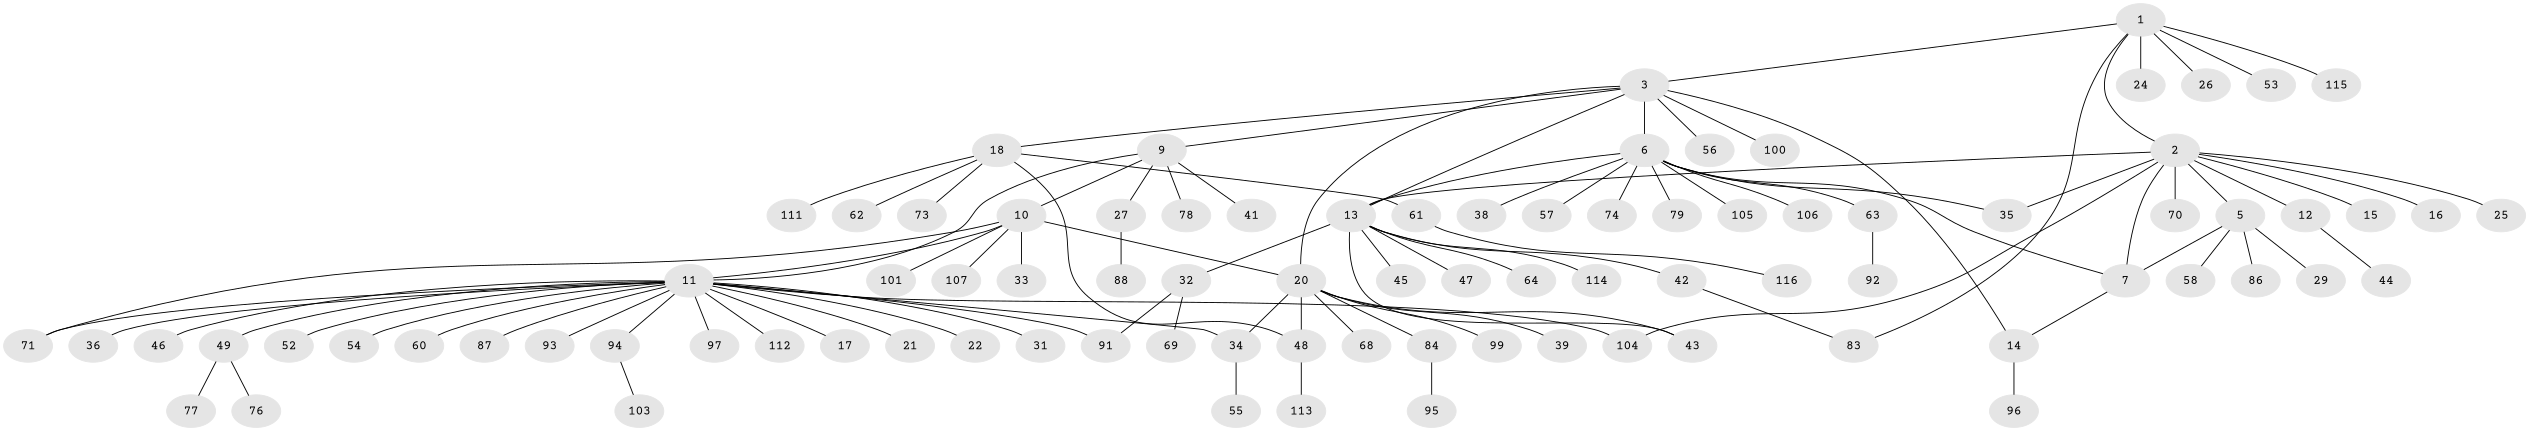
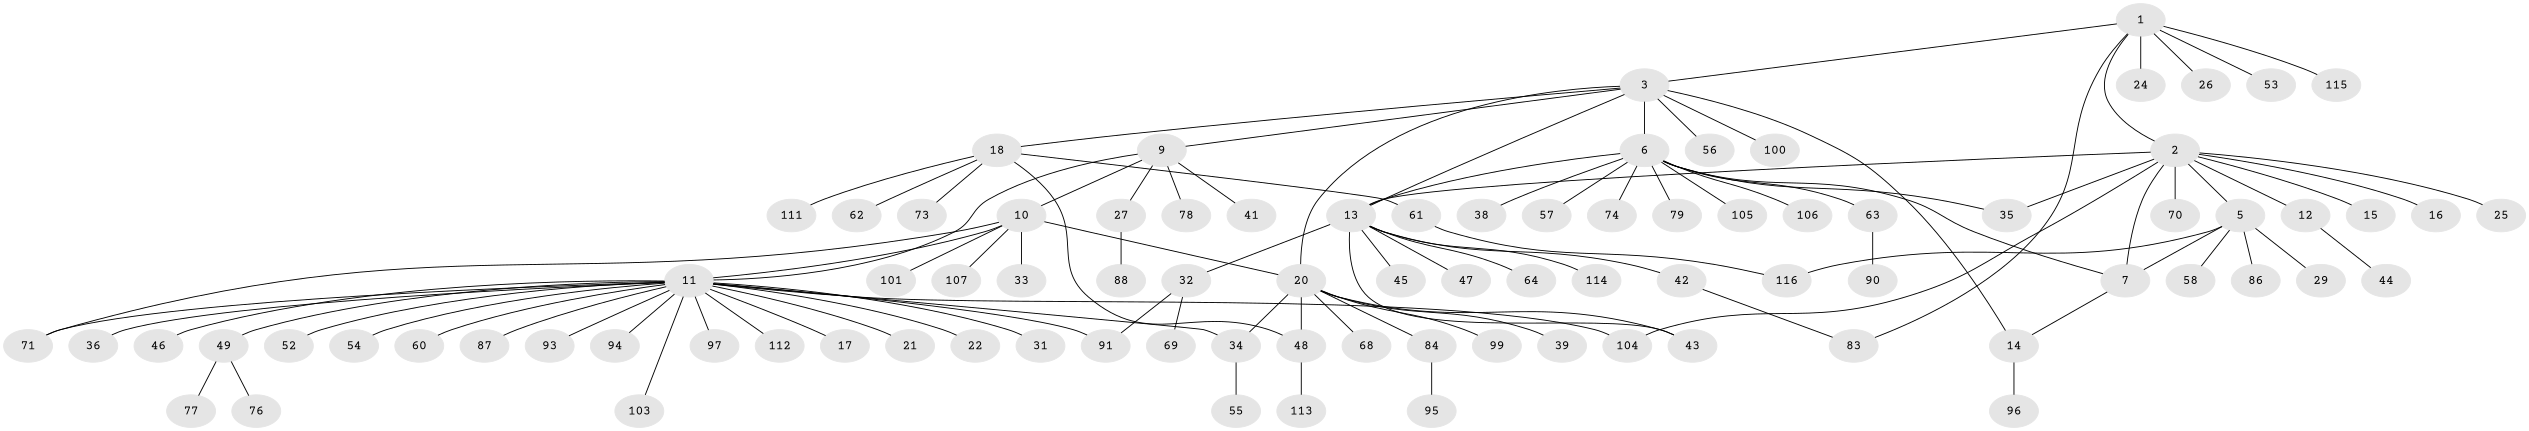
edge "5" -- "116": added
node "92": label "92" -> "90"
edge "94" -- "103": now "11" -- "103"
